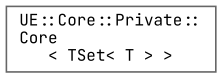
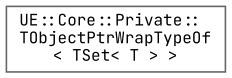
node "UE::Core::Private:: Core < TSet< T > >": label "UE::Core::Private:: Core < TSet< T > >" -> "UE::Core::Private:: TObjectPtrWrapTypeOf < TSet< T > >"
